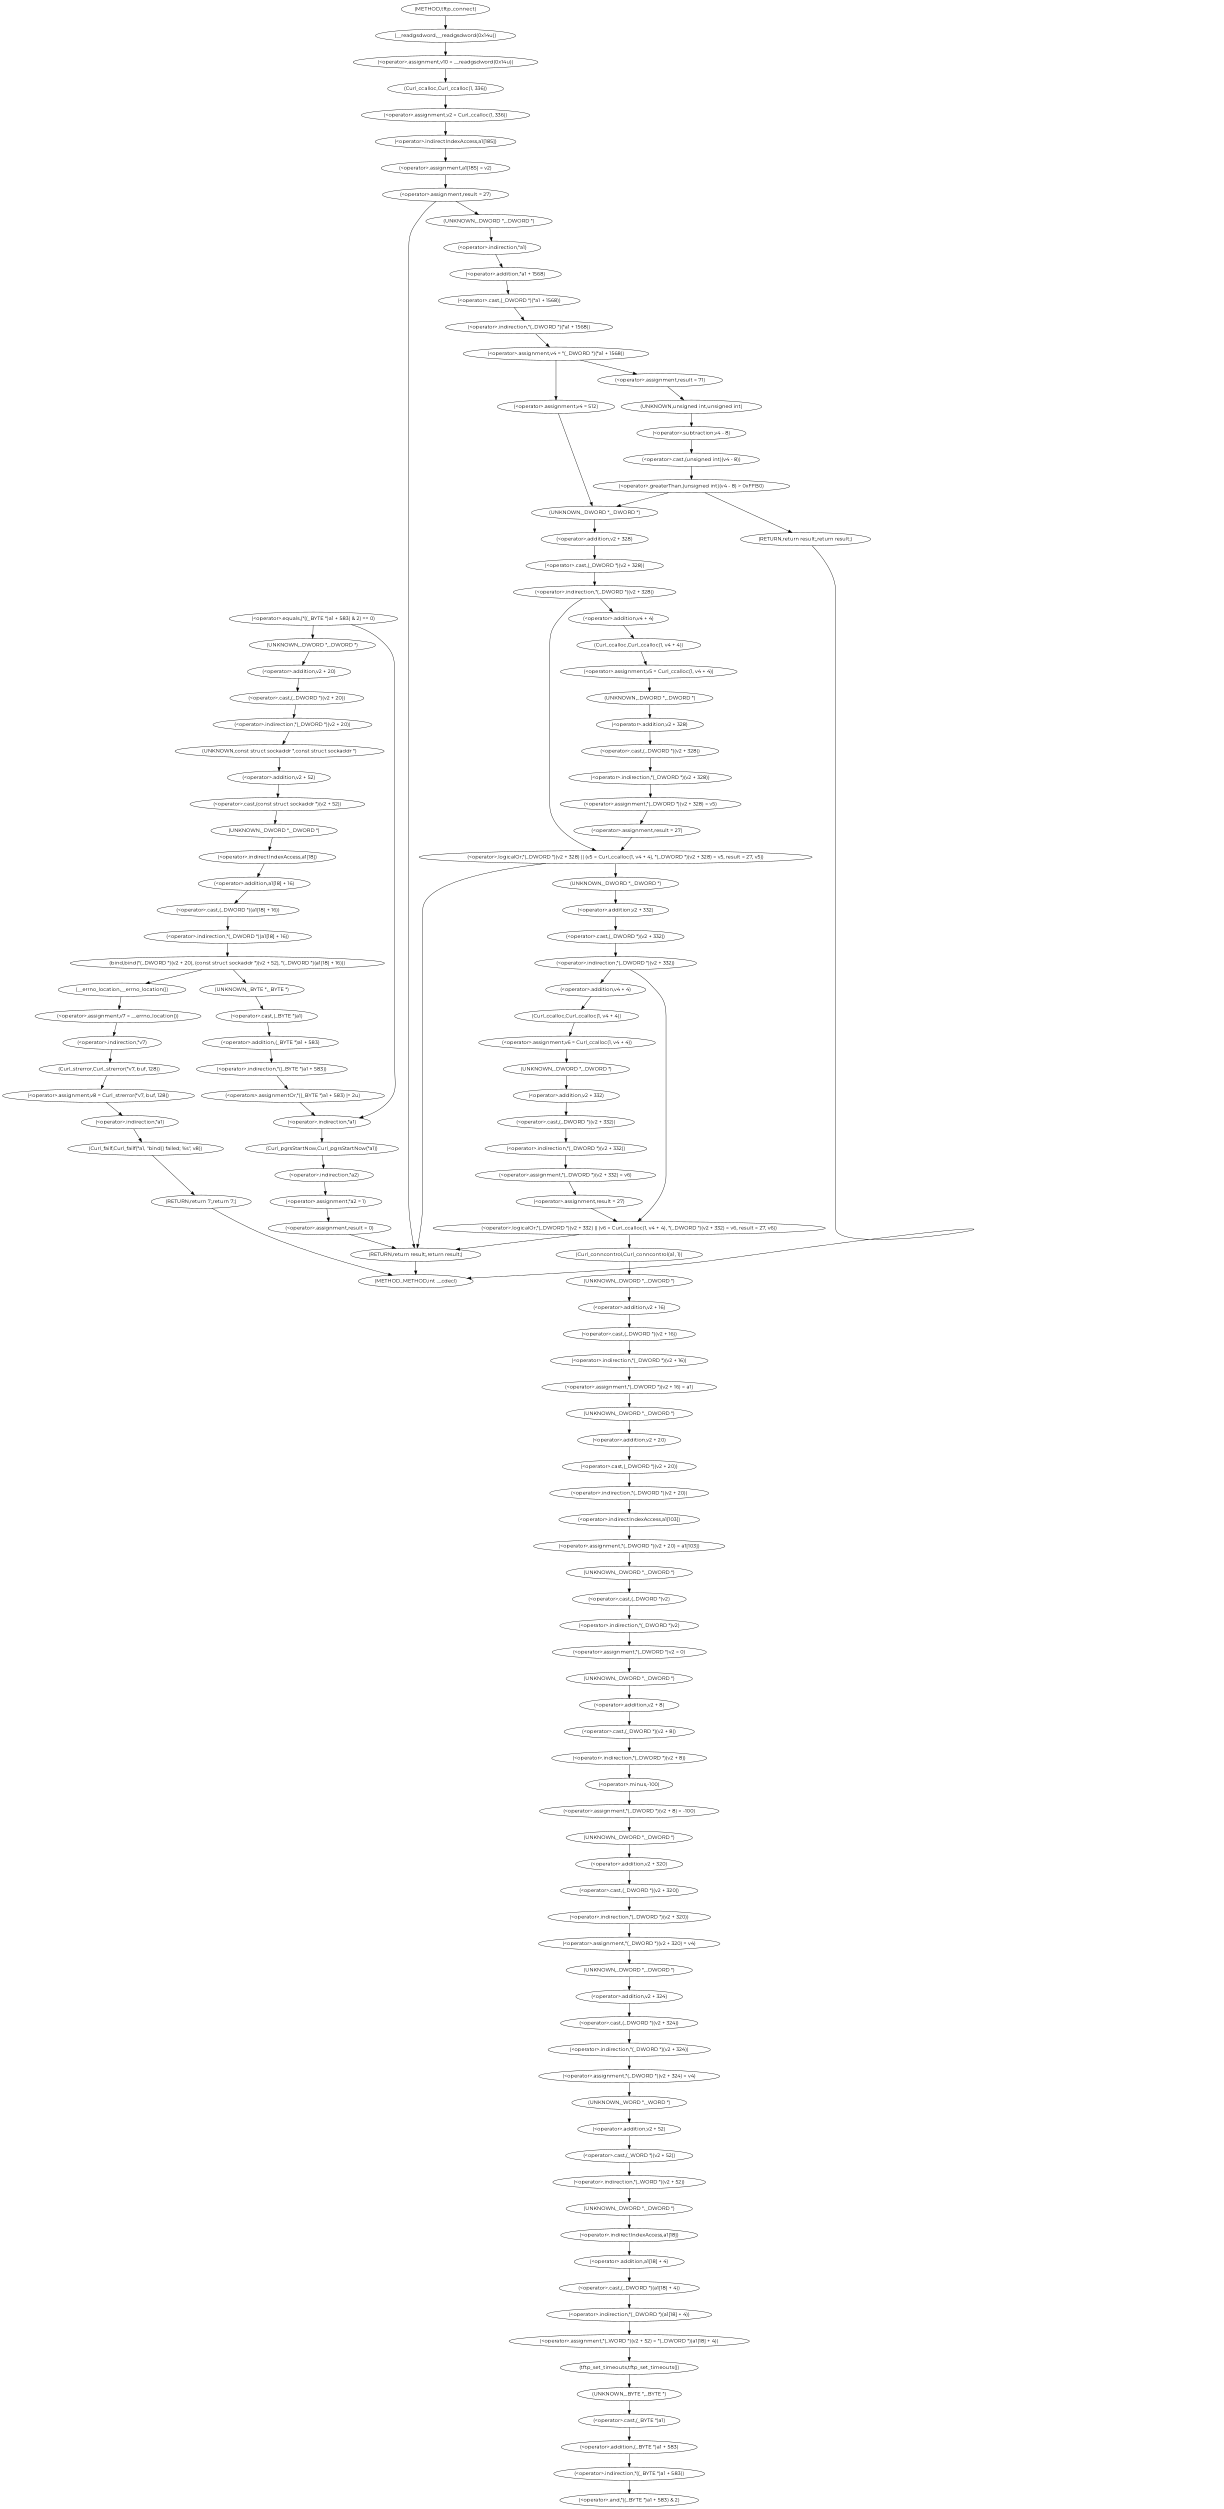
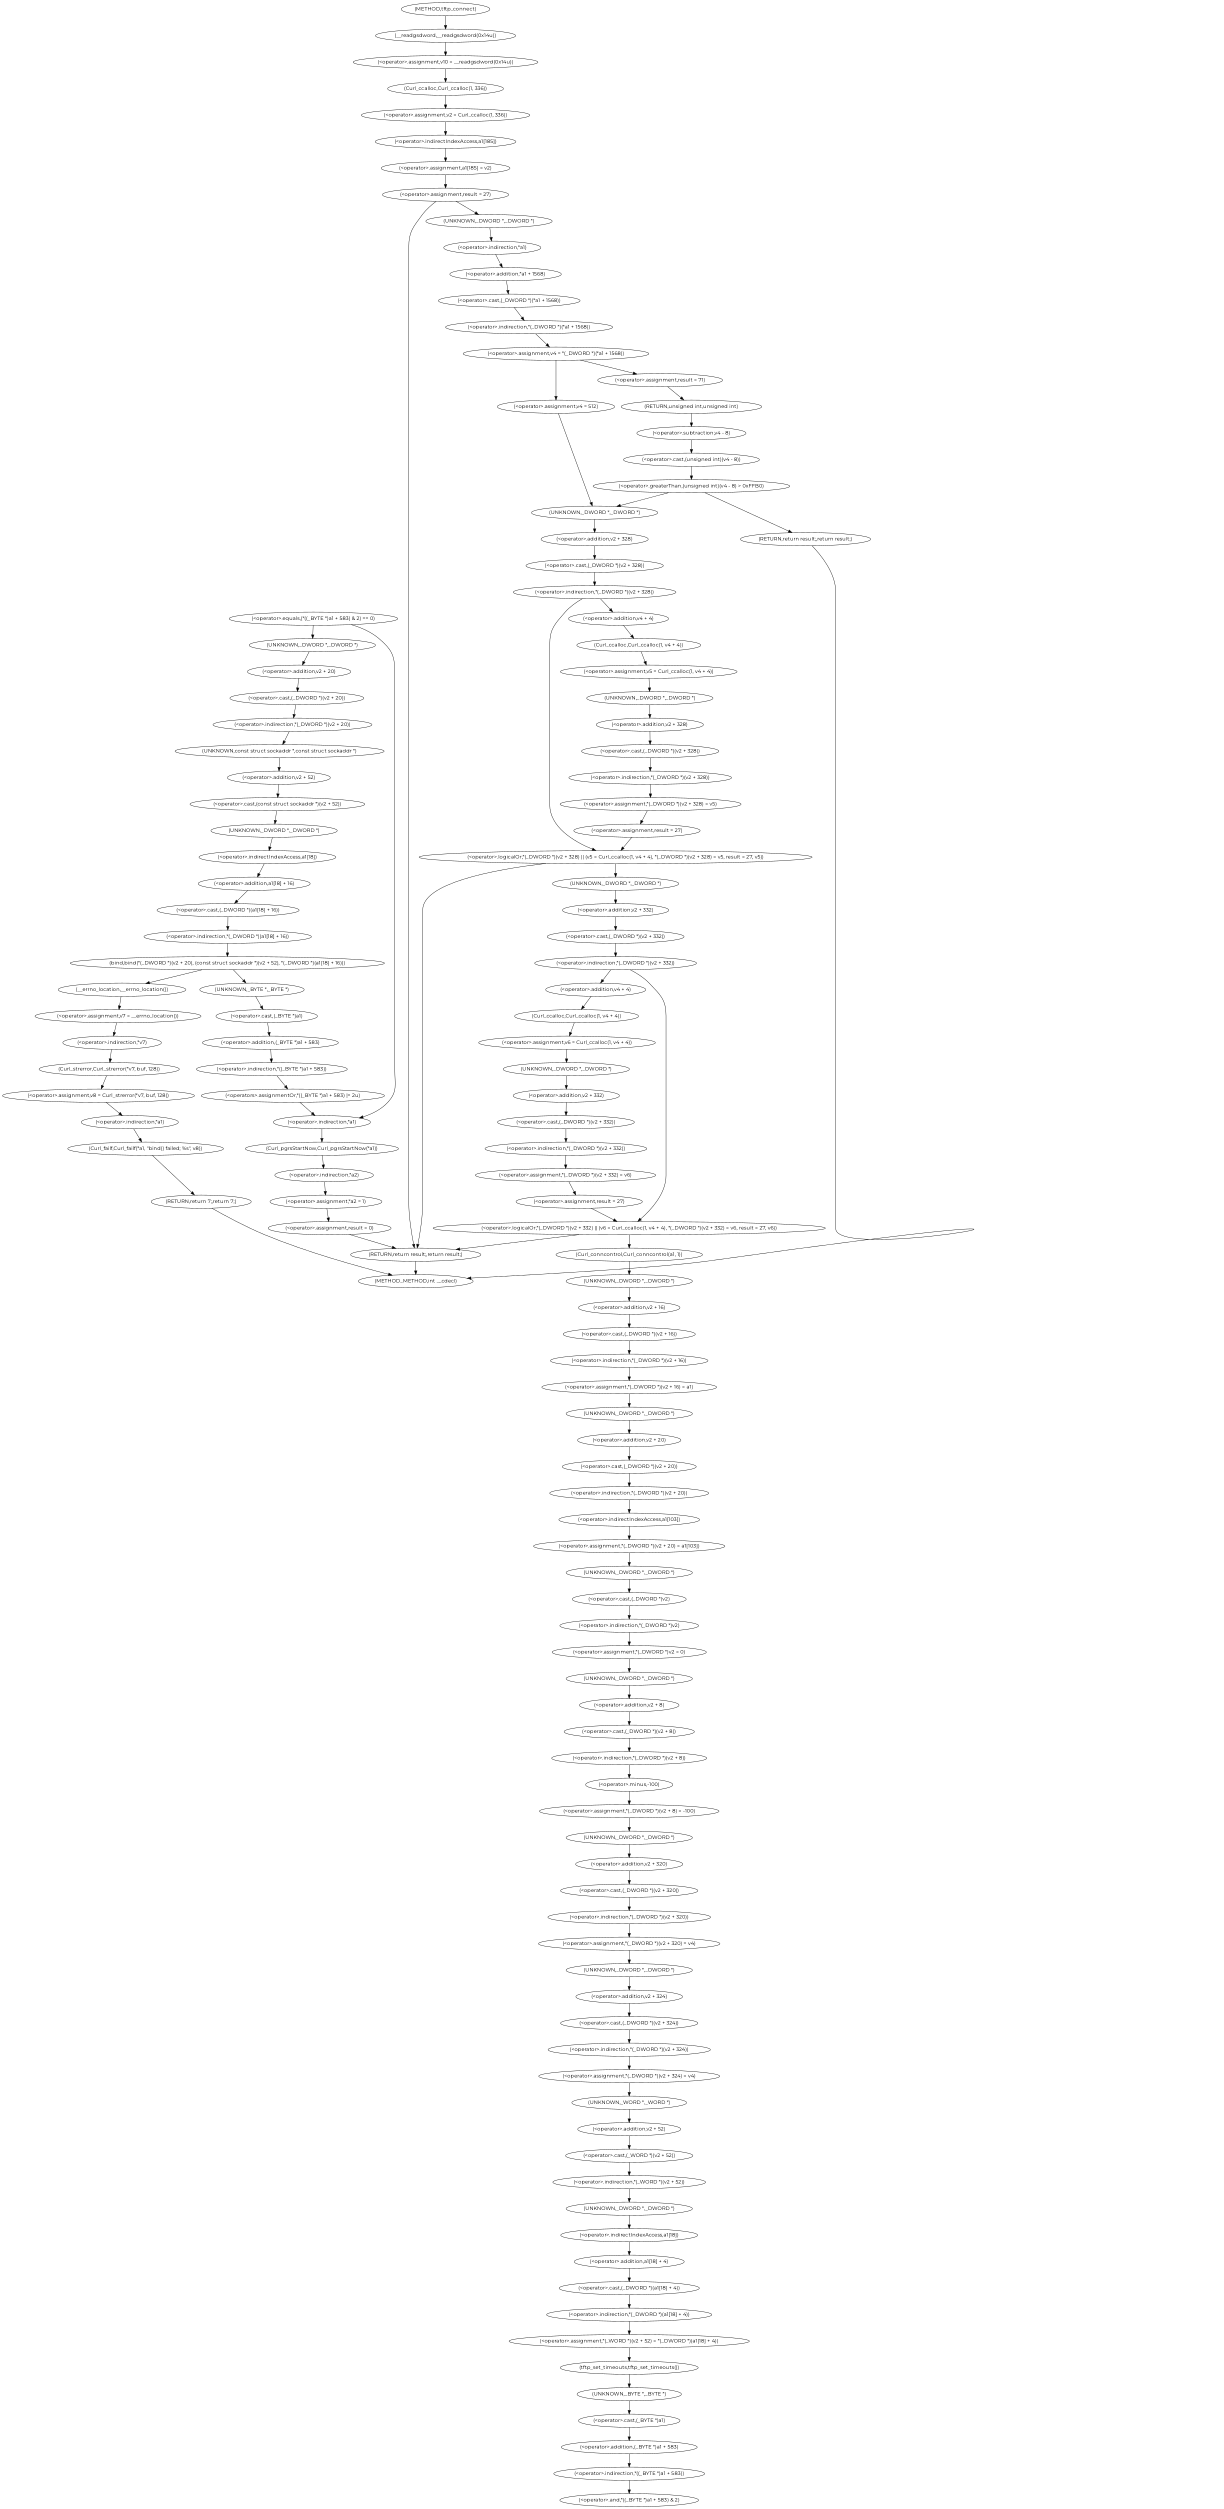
node "(UNKNOWN,unsigned int,unsigned int)": label "(UNKNOWN,unsigned int,unsigned int)" -> "(RETURN,unsigned int,unsigned int)"
